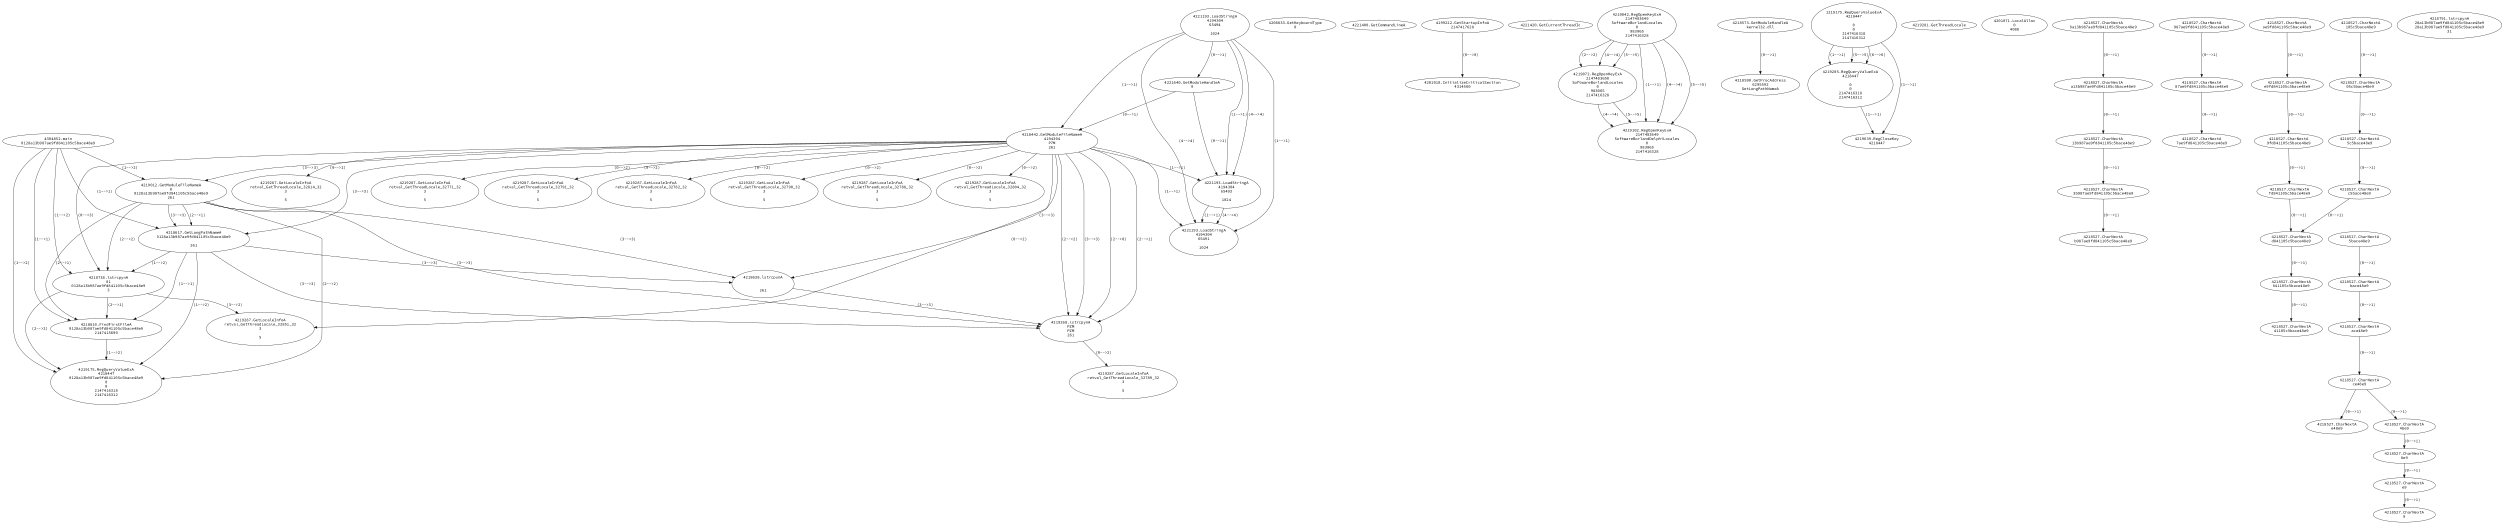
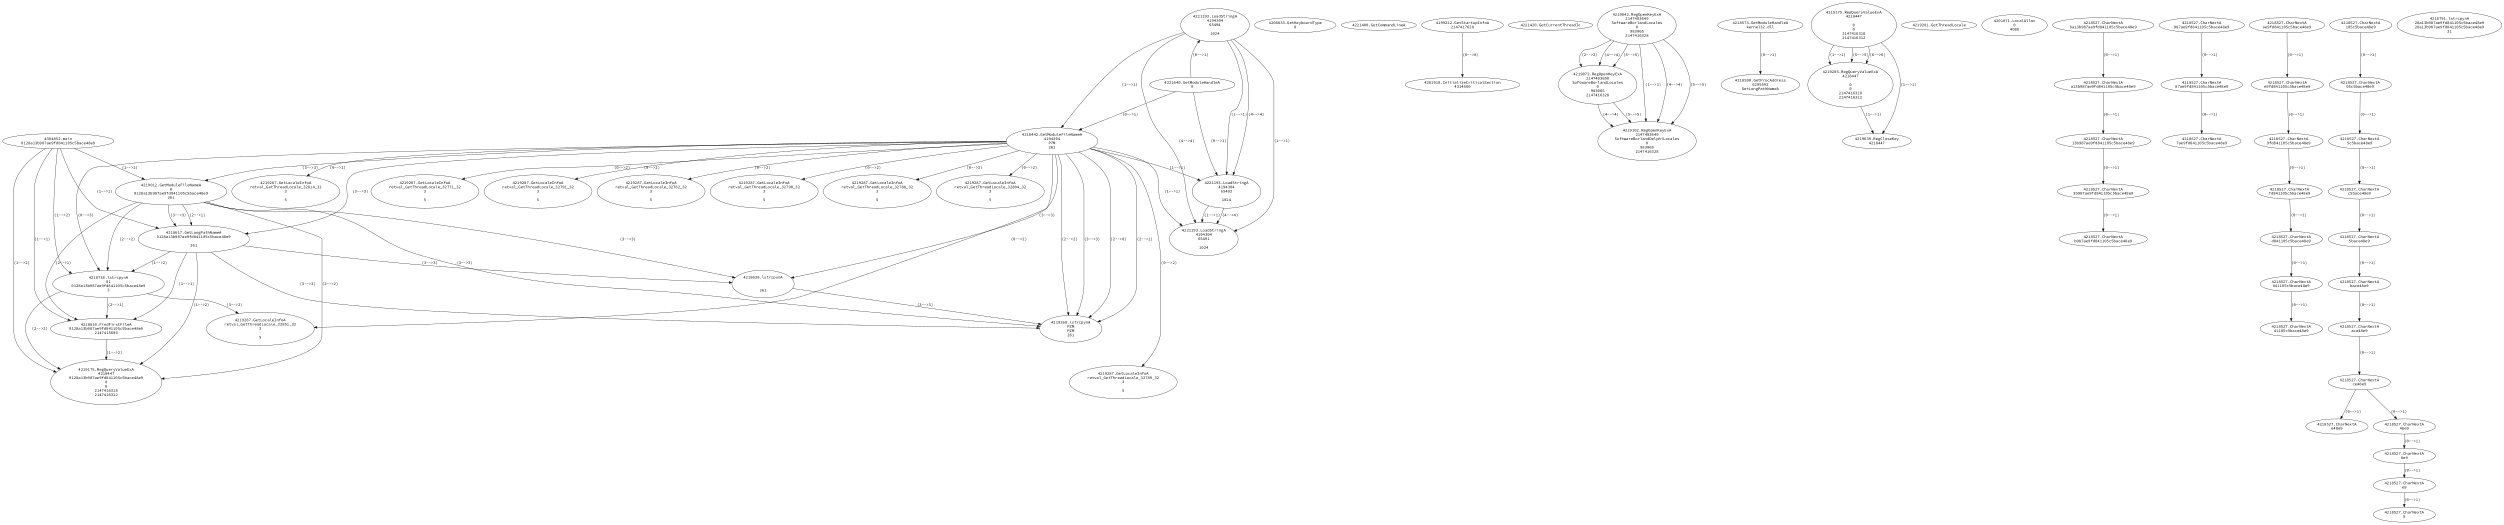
node "1219175.RegQueryValueExA 4218447 0 0 2147416318 2147416312": label "1219175.RegQueryValueExA 4218447 0 0 2147416318 2147416312" -> "4219175.RegQueryValueExA 4218447 0 0 2147416318 2147416312"
edge "4221193.LoadStringA 4194304 65494 1024" -> "4221640.GetModuleHandleA 0": reversed
edge "4218527.CharNextA c5bace48e9" -> "4218527.CharNextA d841105c5bace48e9": now "4218527.CharNextA c5bace48e9" -> "4218527.CharNextA 5bace48e9"
edge "4219268.lstrcpynA PZM PZM 261" -> "4219287.GetLocaleInfoA retval_GetThreadLocale_32789_32 3 5": now "4218442.GetModuleFileNameA 4194304 PZM 261" -> "4219287.GetLocaleInfoA retval_GetThreadLocale_32789_32 3 5"
